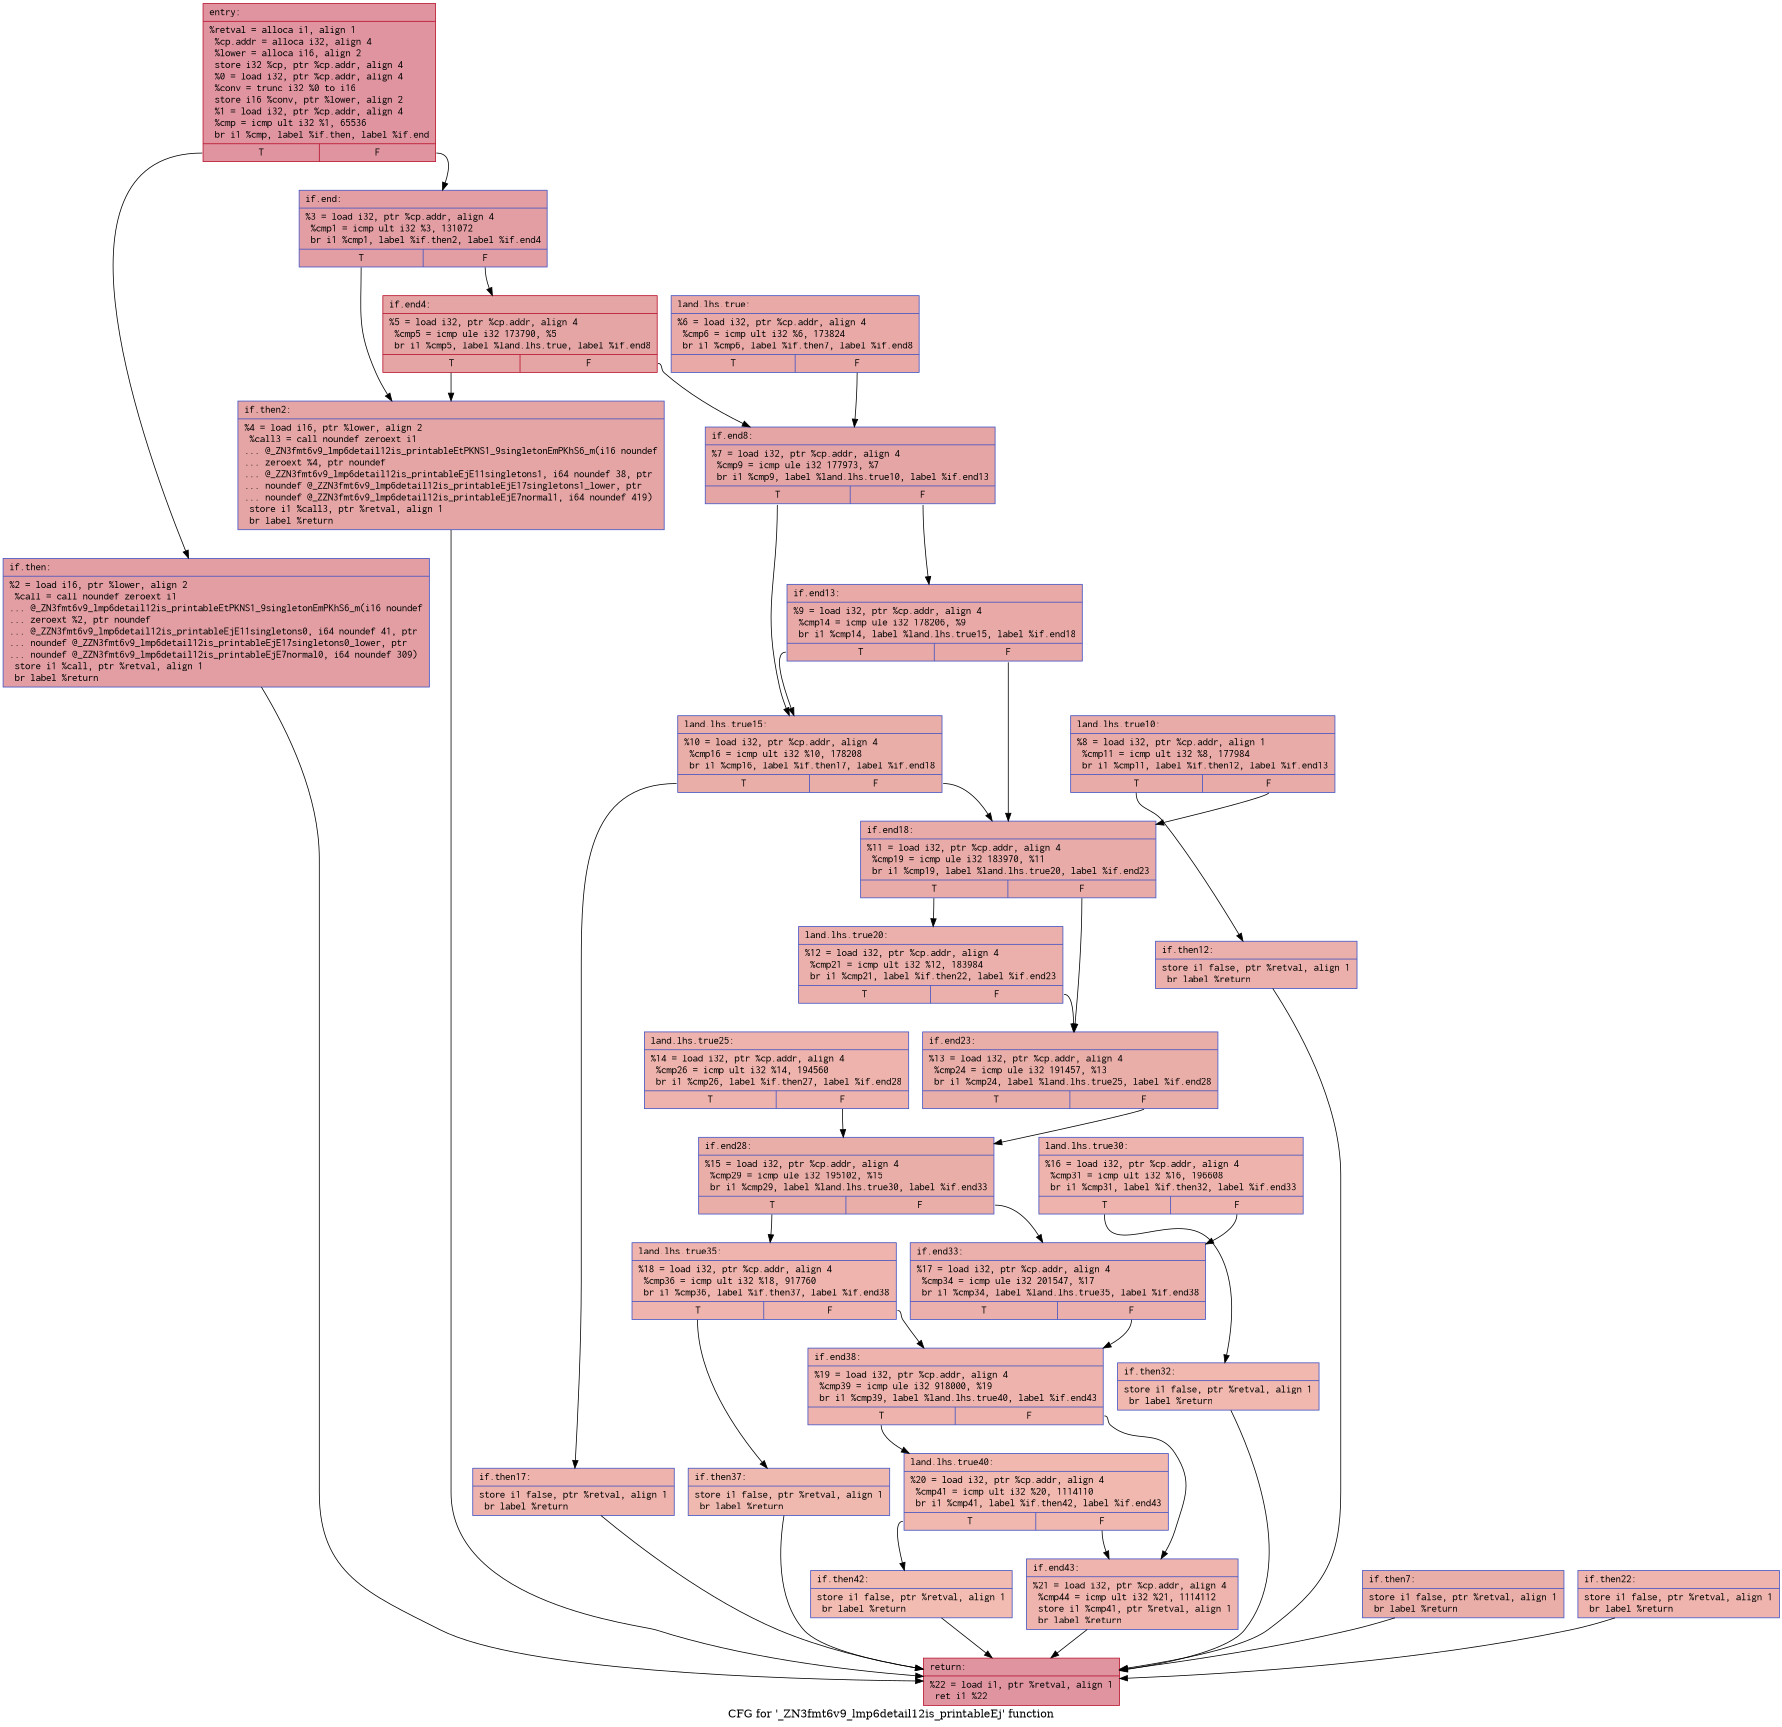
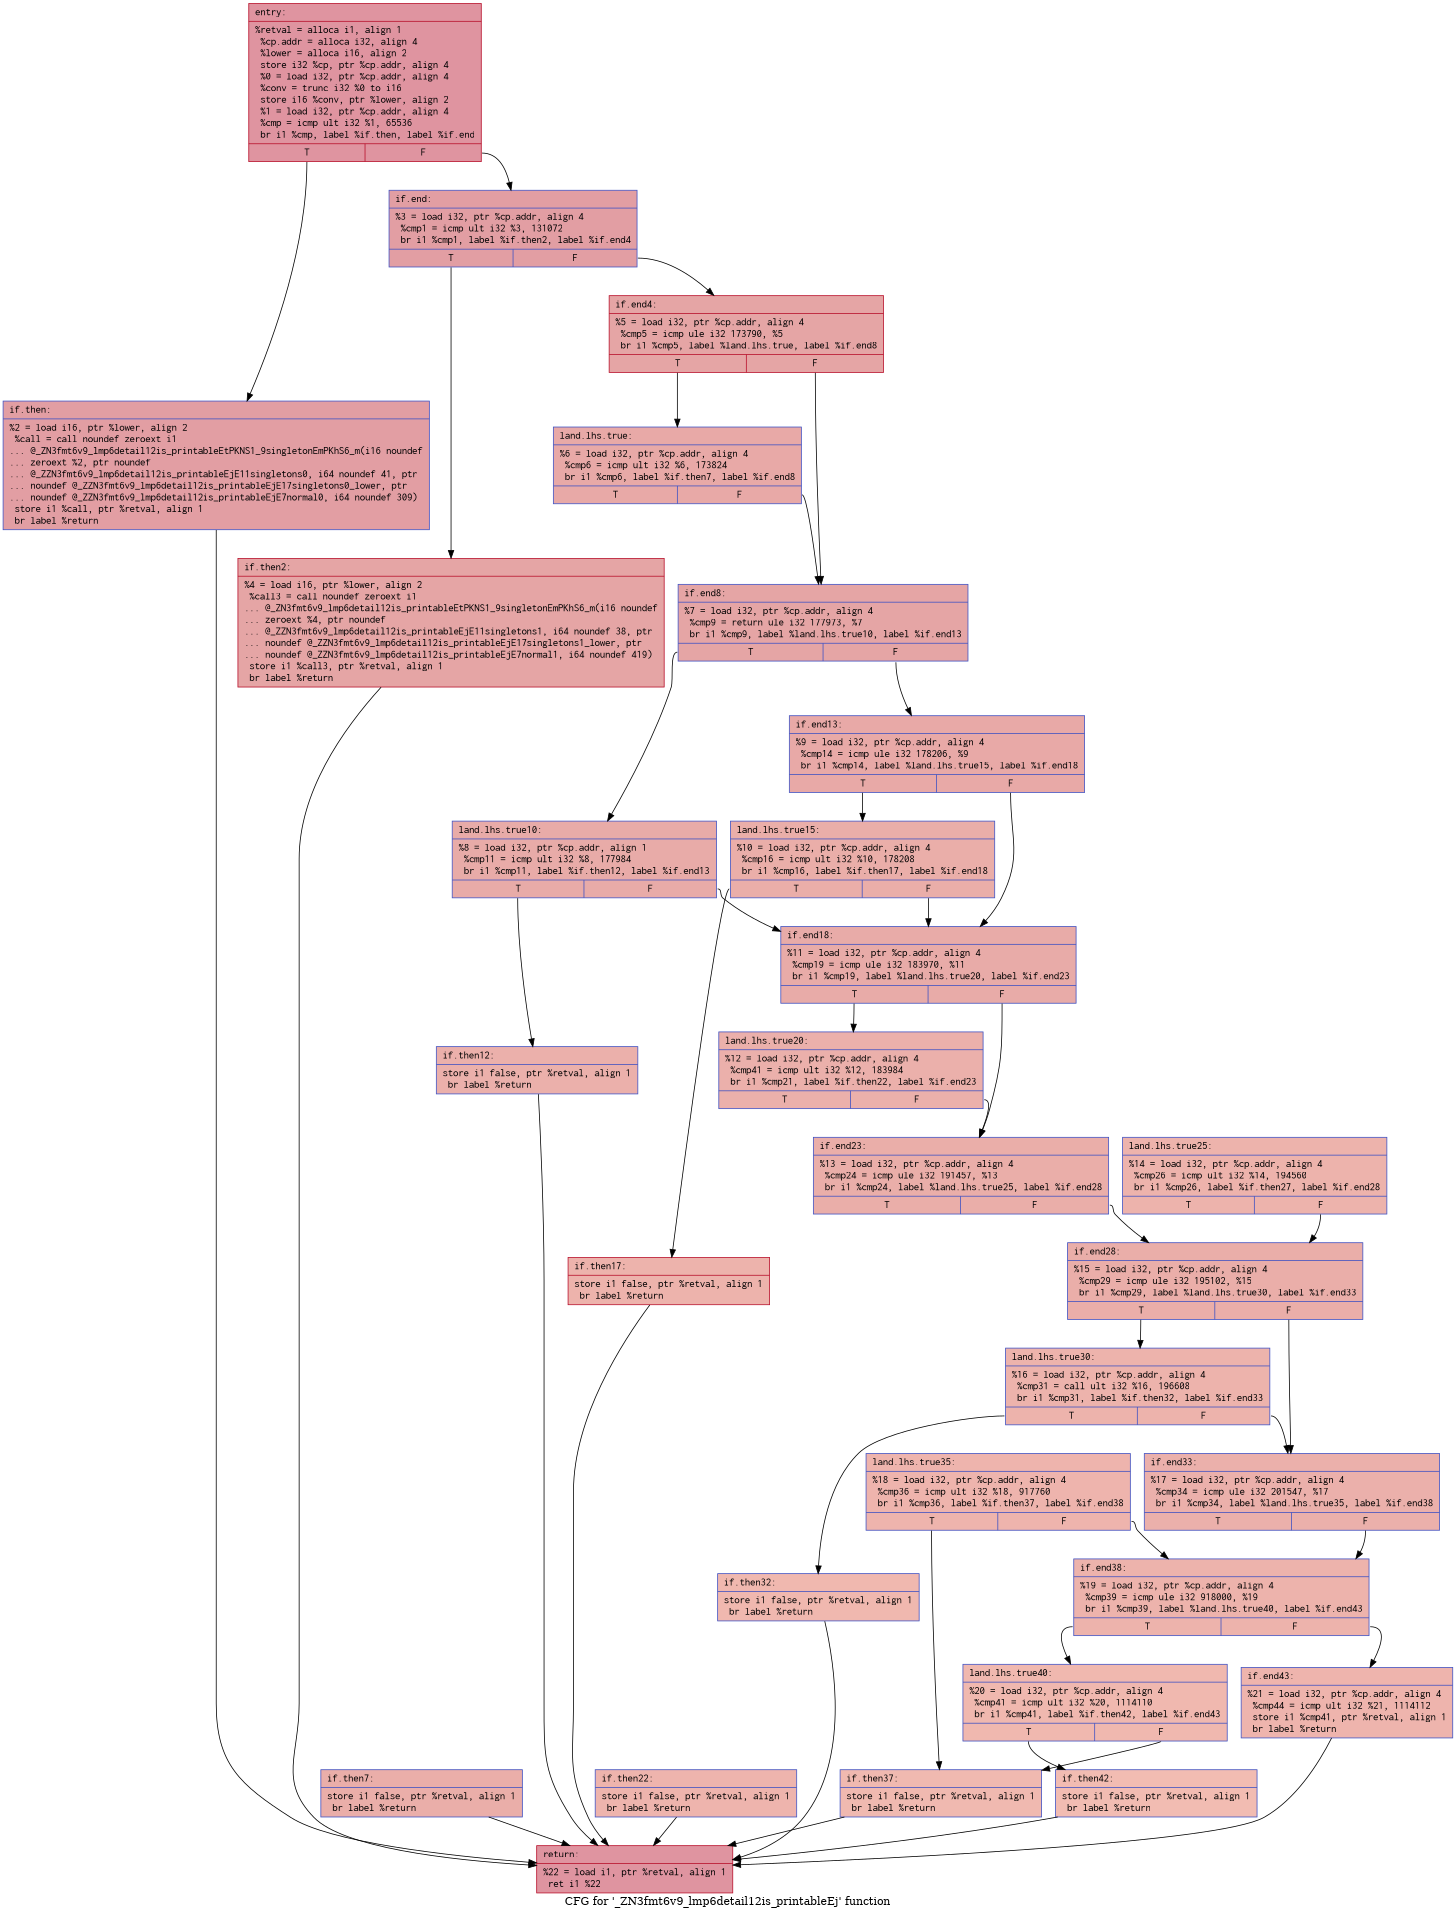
edge "if.end4:" -> "if.then2:": now "if.end4:" -> "land.lhs.true:"
node "if.then2:": color #3d50c3ff -> #b70d28ff
node "if.end8:": text "%cmp9 = icmp ule i32 177973, %7" -> "%cmp9 = return ule i32 177973, %7"
edge "if.end8:" -> "land.lhs.true15:": now "if.end8:" -> "land.lhs.true10:"
node "land.lhs.true20:": text "%cmp21 = icmp ult i32 %12, 183984" -> "%cmp41 = icmp ult i32 %12, 183984"
node "land.lhs.true30:": text "%cmp31 = icmp ult i32 %16, 196608" -> "%cmp31 = call ult i32 %16, 196608"
edge "if.end28:" -> "land.lhs.true35:": now "if.end28:" -> "land.lhs.true30:"
node "if.then17:": color #3d50c3ff -> #b70d28ff
edge "land.lhs.true40:" -> "if.end43:": now "land.lhs.true40:" -> "if.then37:"
